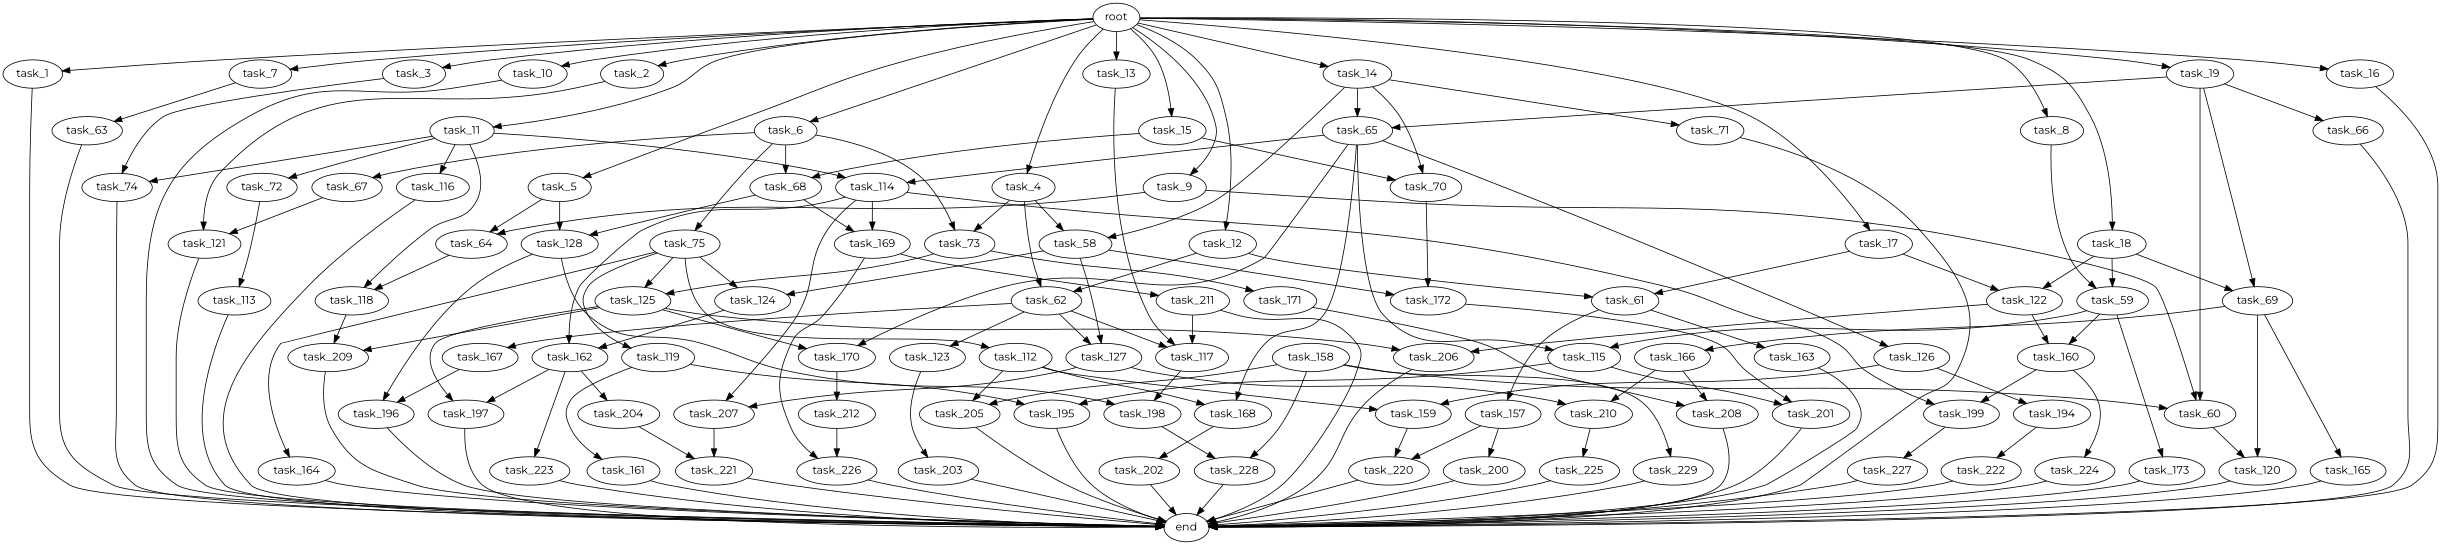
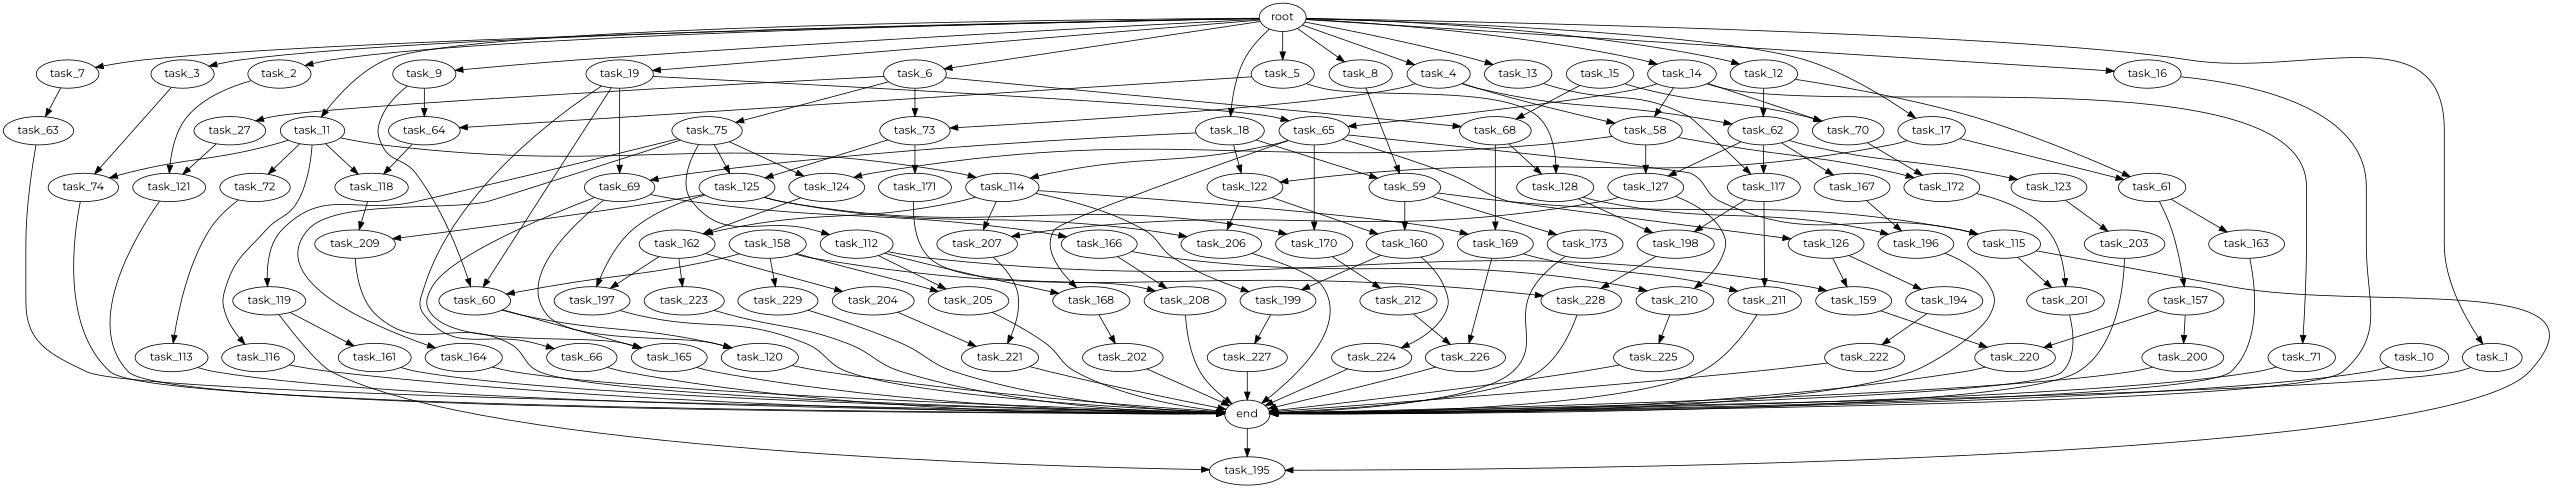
edge "root" -> "task_10": removed
edge "root" -> "task_15": removed
node "task_67": label "task_67" -> "task_27"
edge "task_211" -> "task_117": reversed
edge "task_60" -> "task_165": added
edge "task_195" -> "end": reversed
